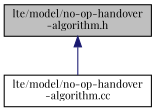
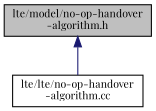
node "lte/model/no-op-handover -algorithm.cc": label "lte/model/no-op-handover -algorithm.cc" -> "lte/lte/no-op-handover -algorithm.cc"
